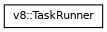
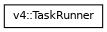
node "v8::TaskRunner": label "v8::TaskRunner" -> "v4::TaskRunner"
